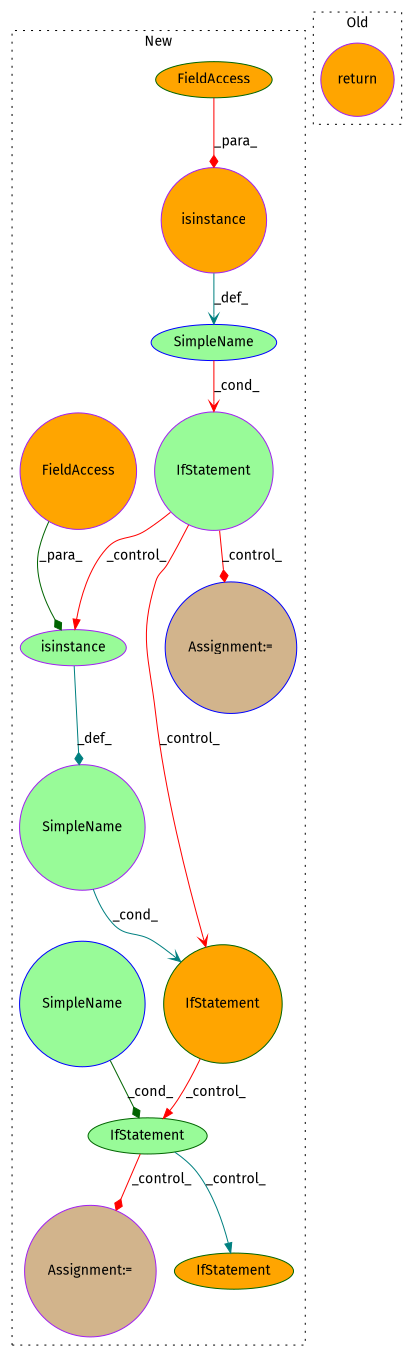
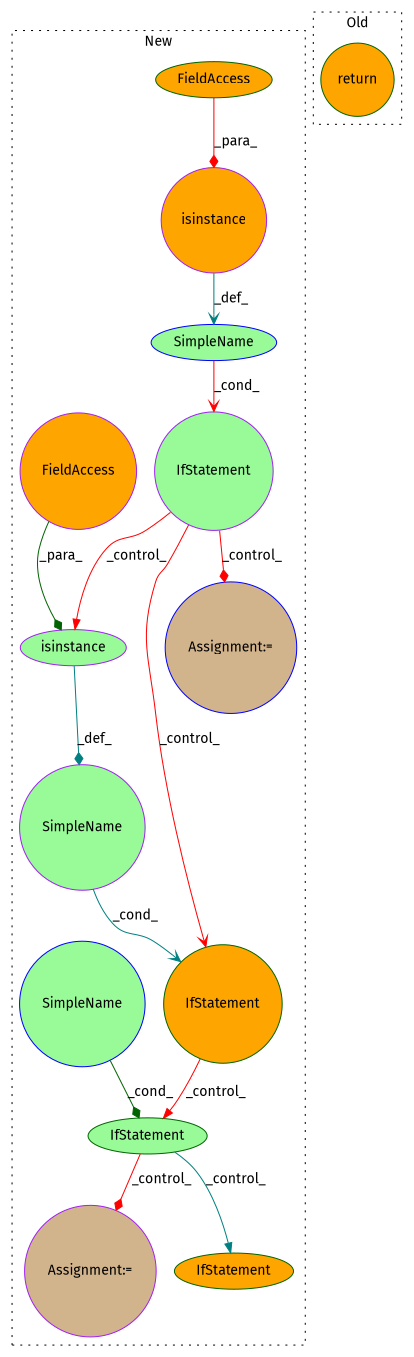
node "return": color purple -> darkgreen
